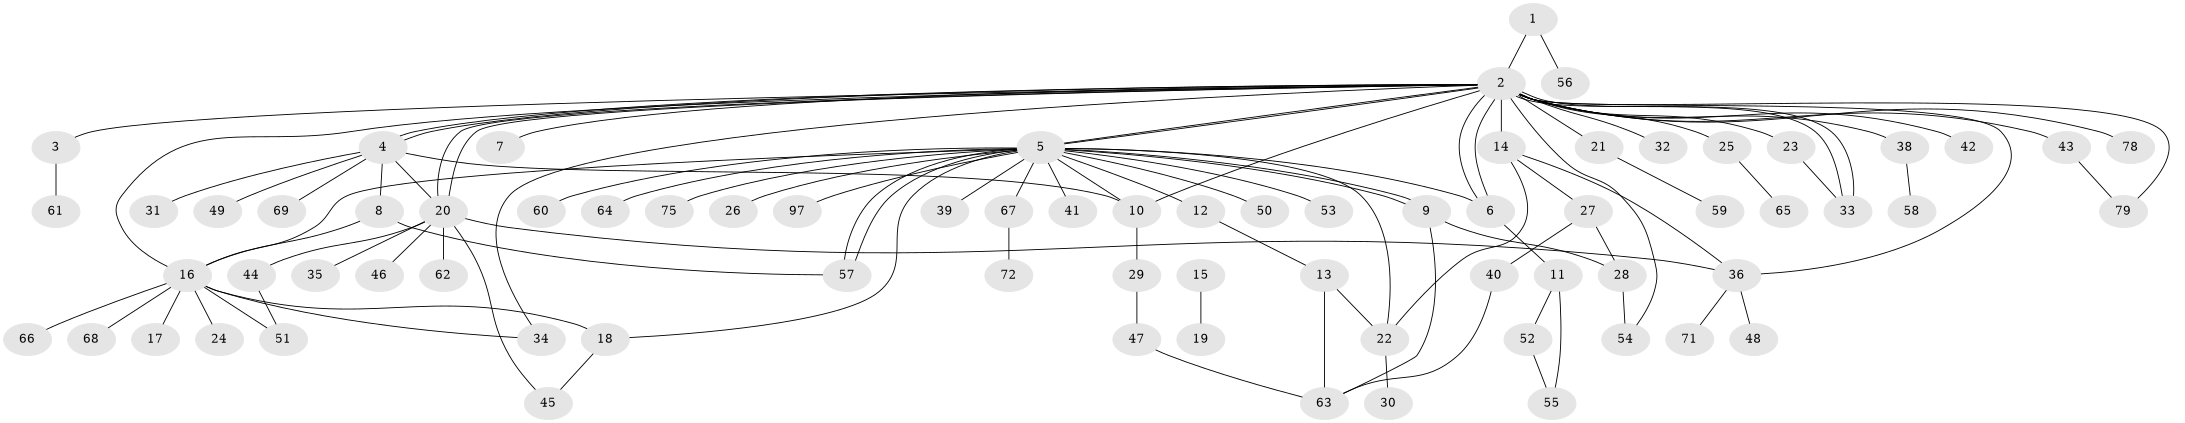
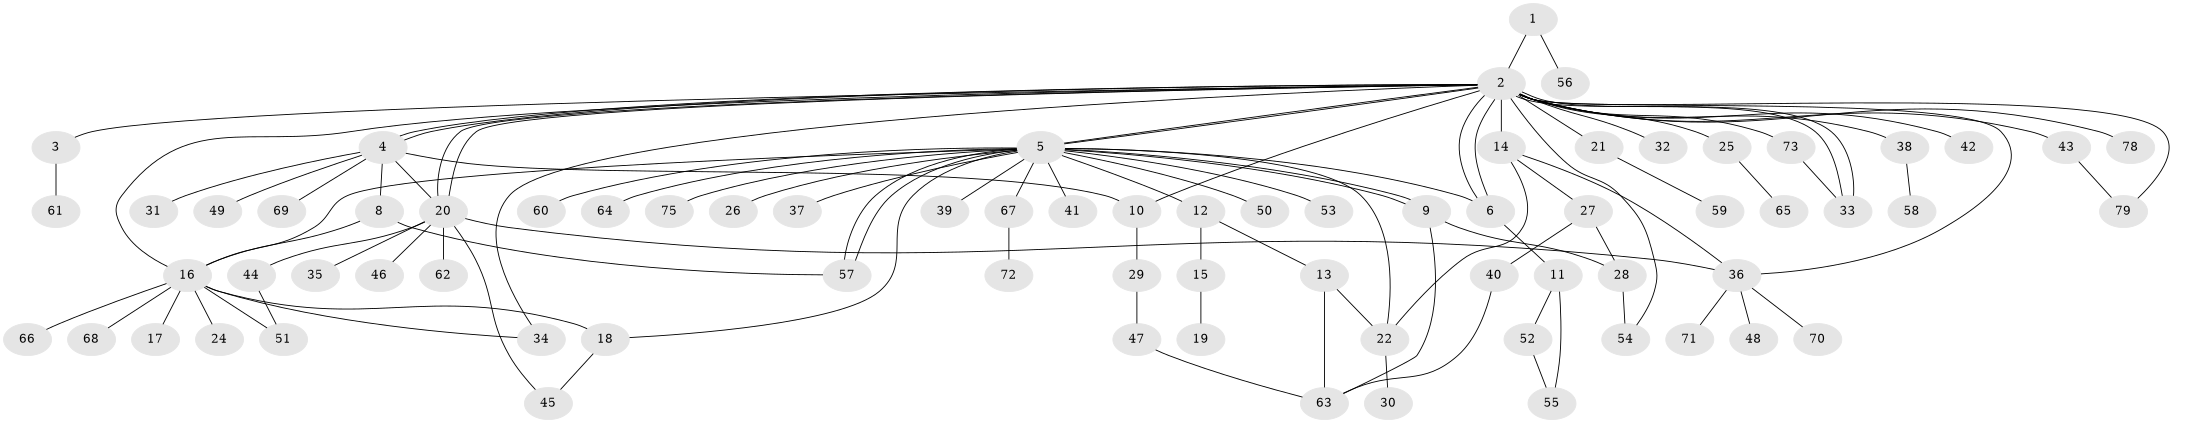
node "7": removed
node "23": label "23" -> "73"
edge "5" -- "10": removed
node "97": label "97" -> "37"
edge "12" -- "15": added
node "70": added
